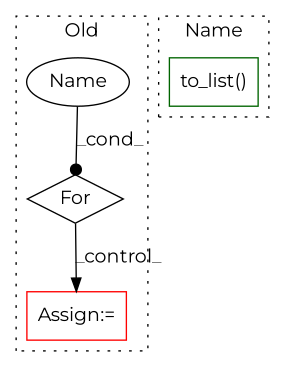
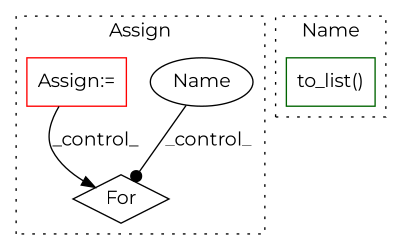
cluster "Old": label "Old" -> "Assign"
edge "Name" -> "For": label "_cond_" -> "_control_"
edge "For" -> "Assign:=": reversed
